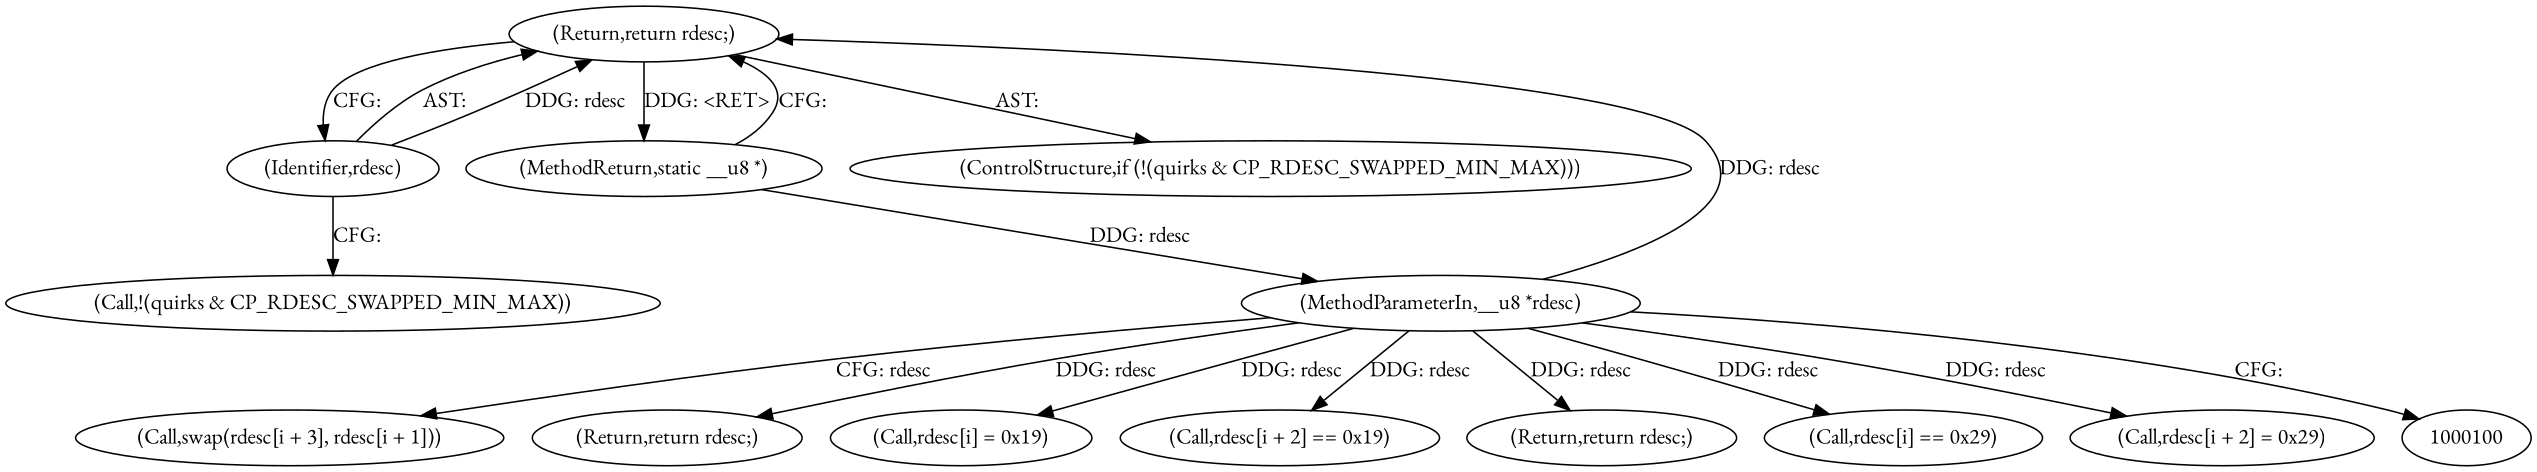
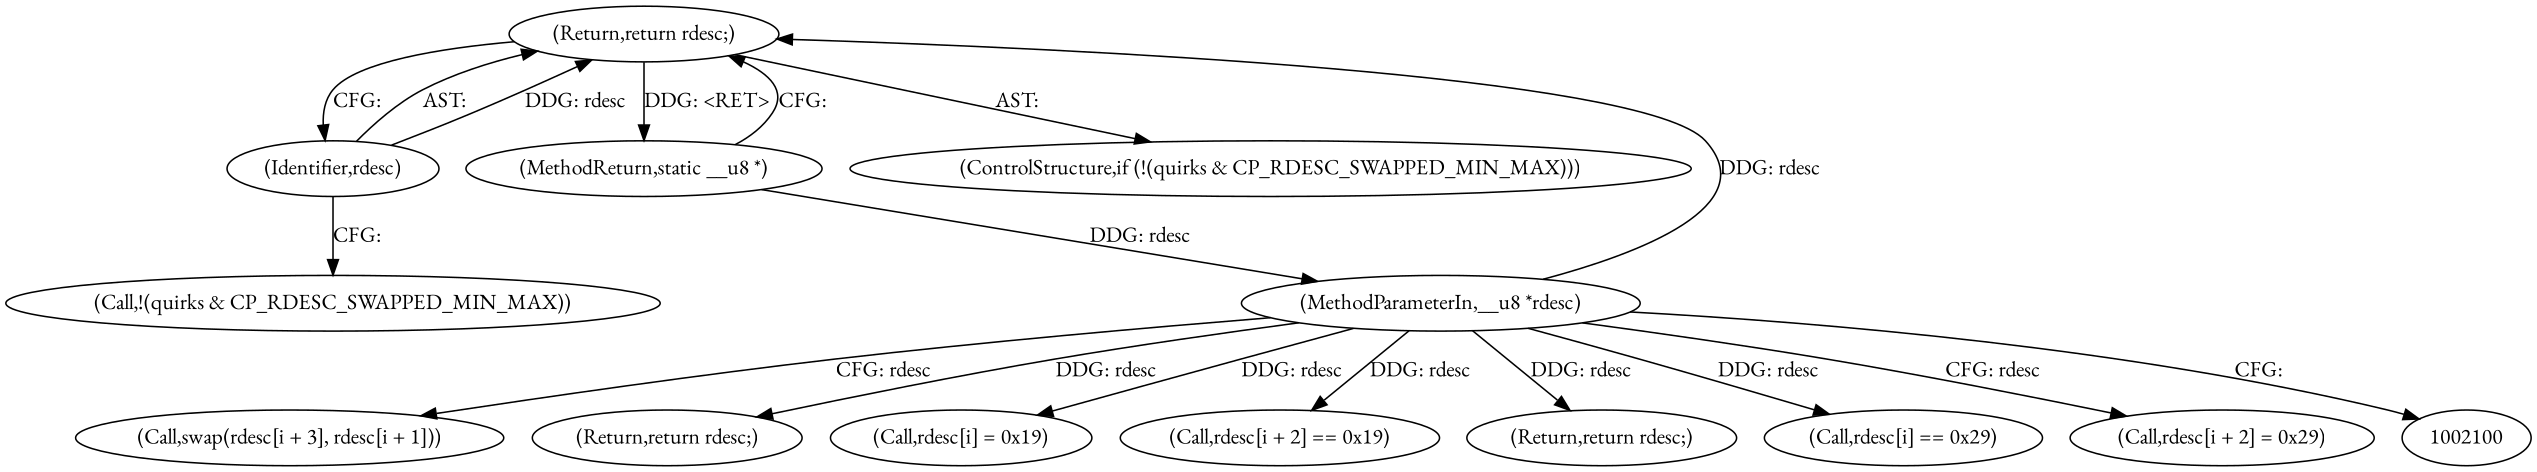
edge "(MethodParameterIn,__u8 *rdesc)" -> "(Call,rdesc[i + 2] = 0x29)": label "DDG: rdesc" -> "CFG: rdesc"
node "1000100": label "1000100" -> "1002100"
